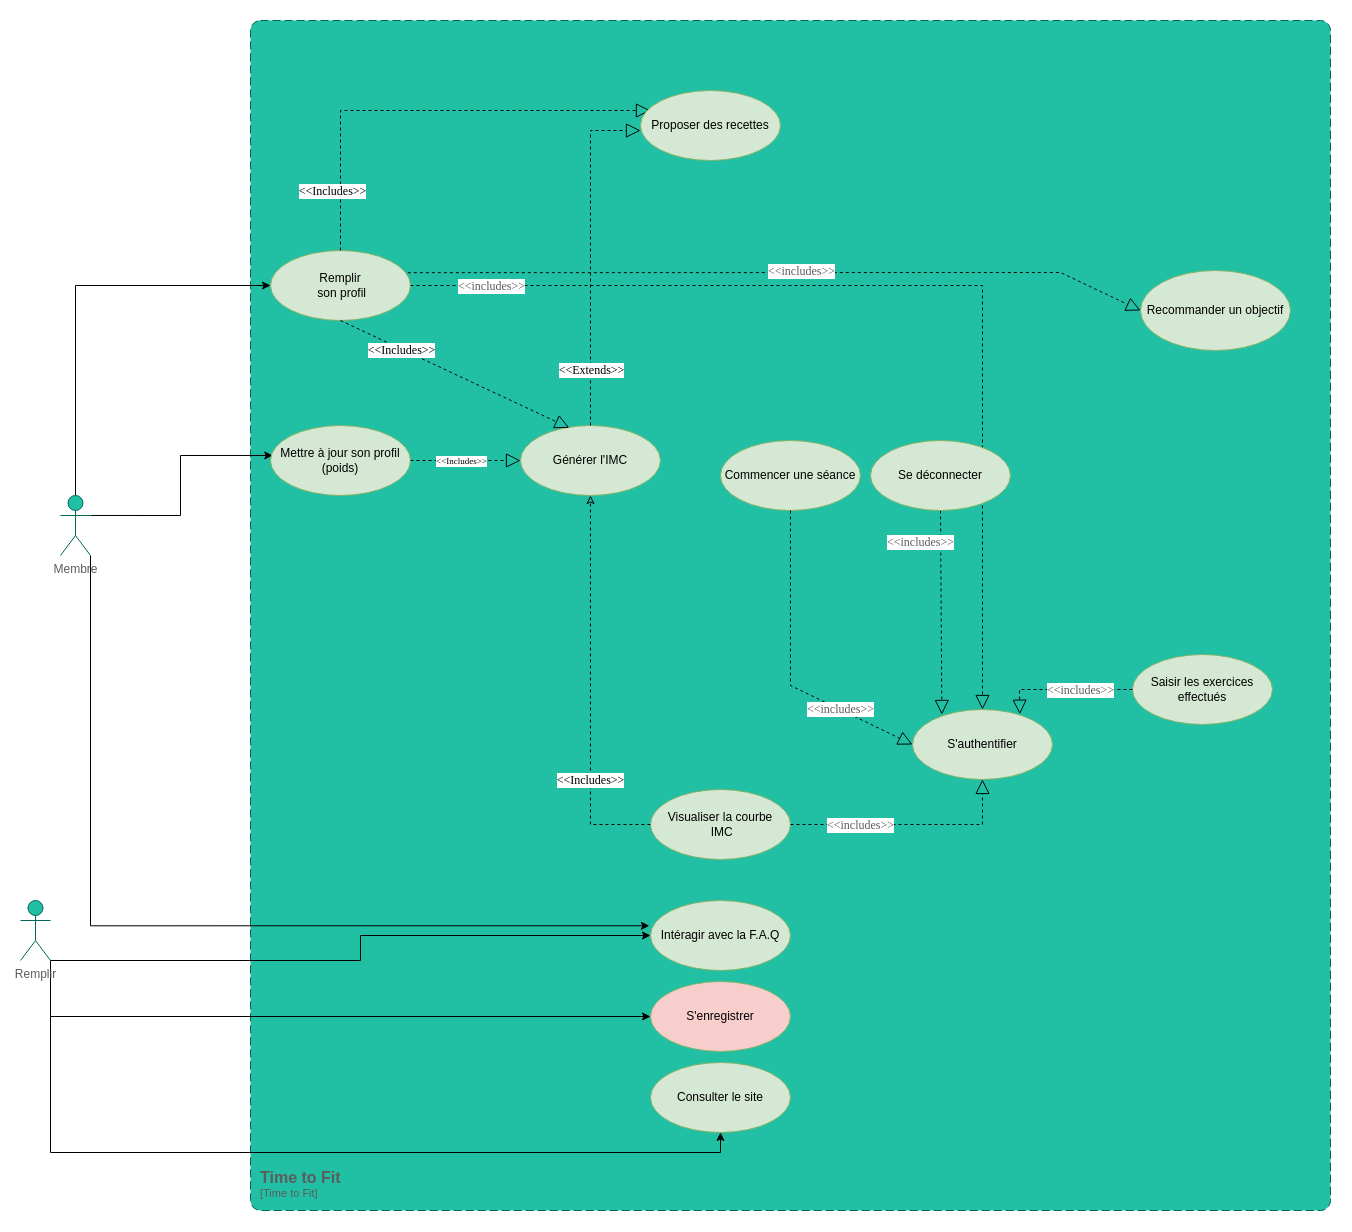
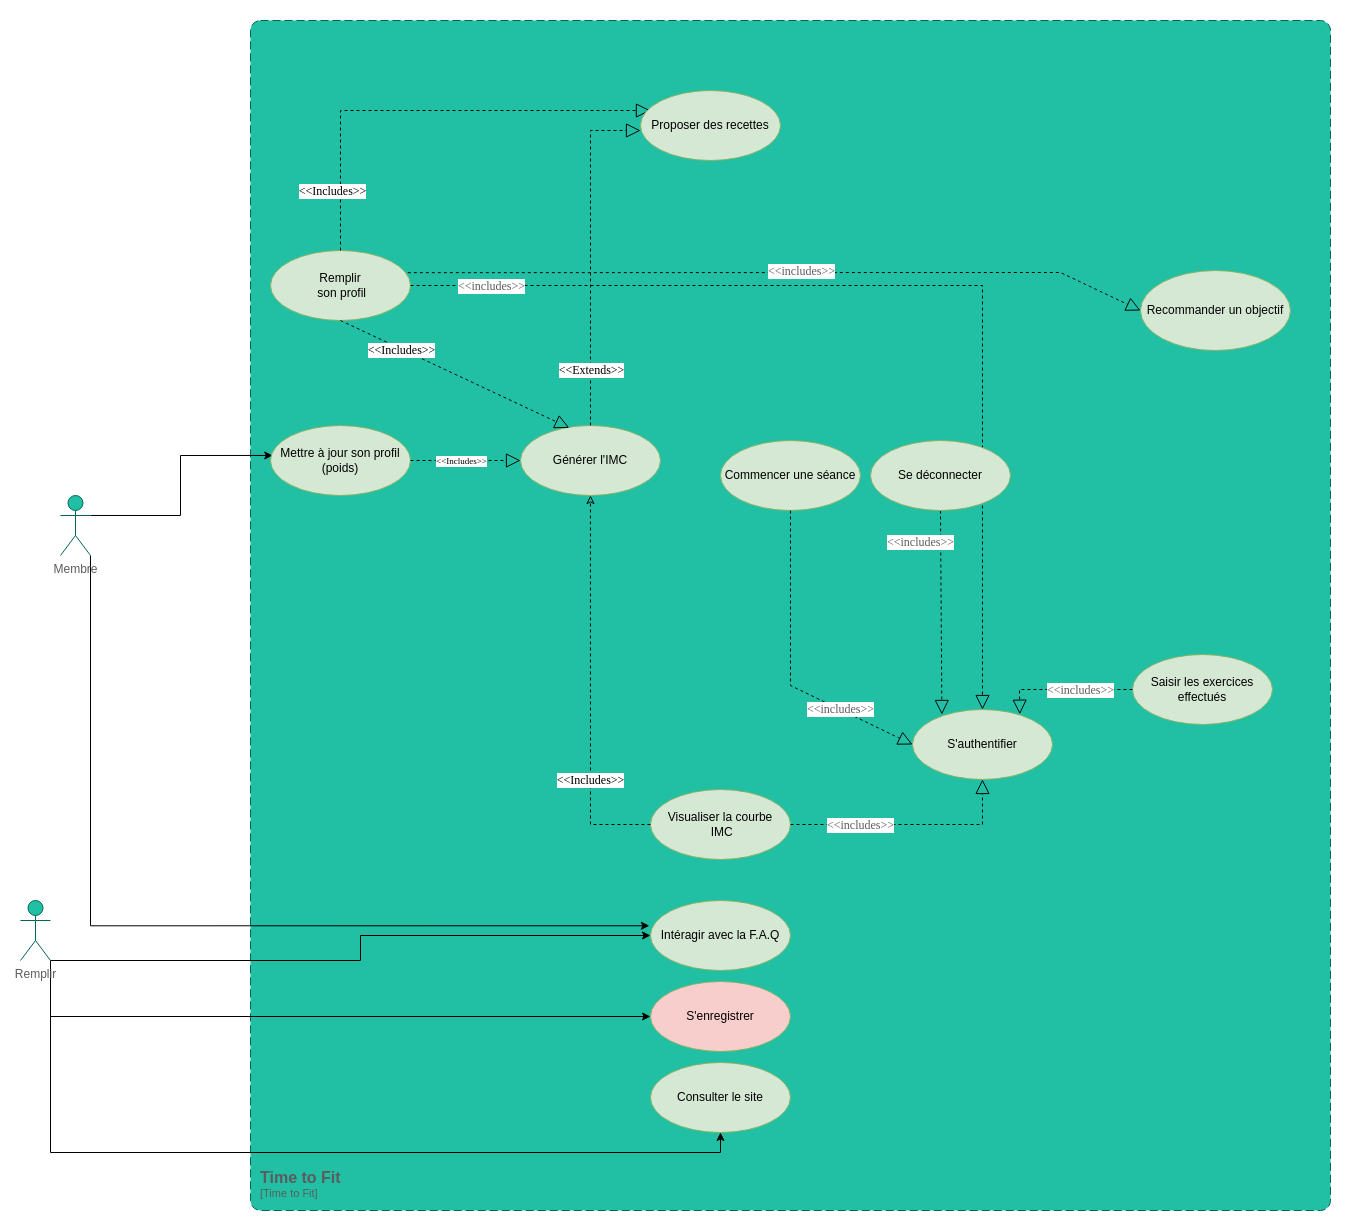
edge "Membre" -> "Remplir son profil": removed
